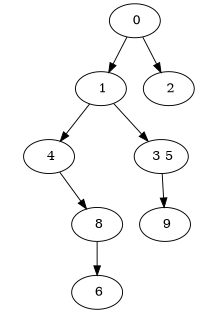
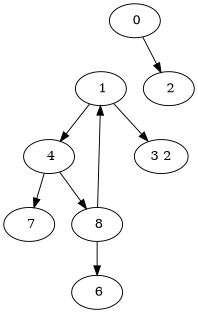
edge "0" -> "1": now "8" -> "1"
node "3 5": label "3 5" -> "3 2"
node "7": added
node "9": removed
